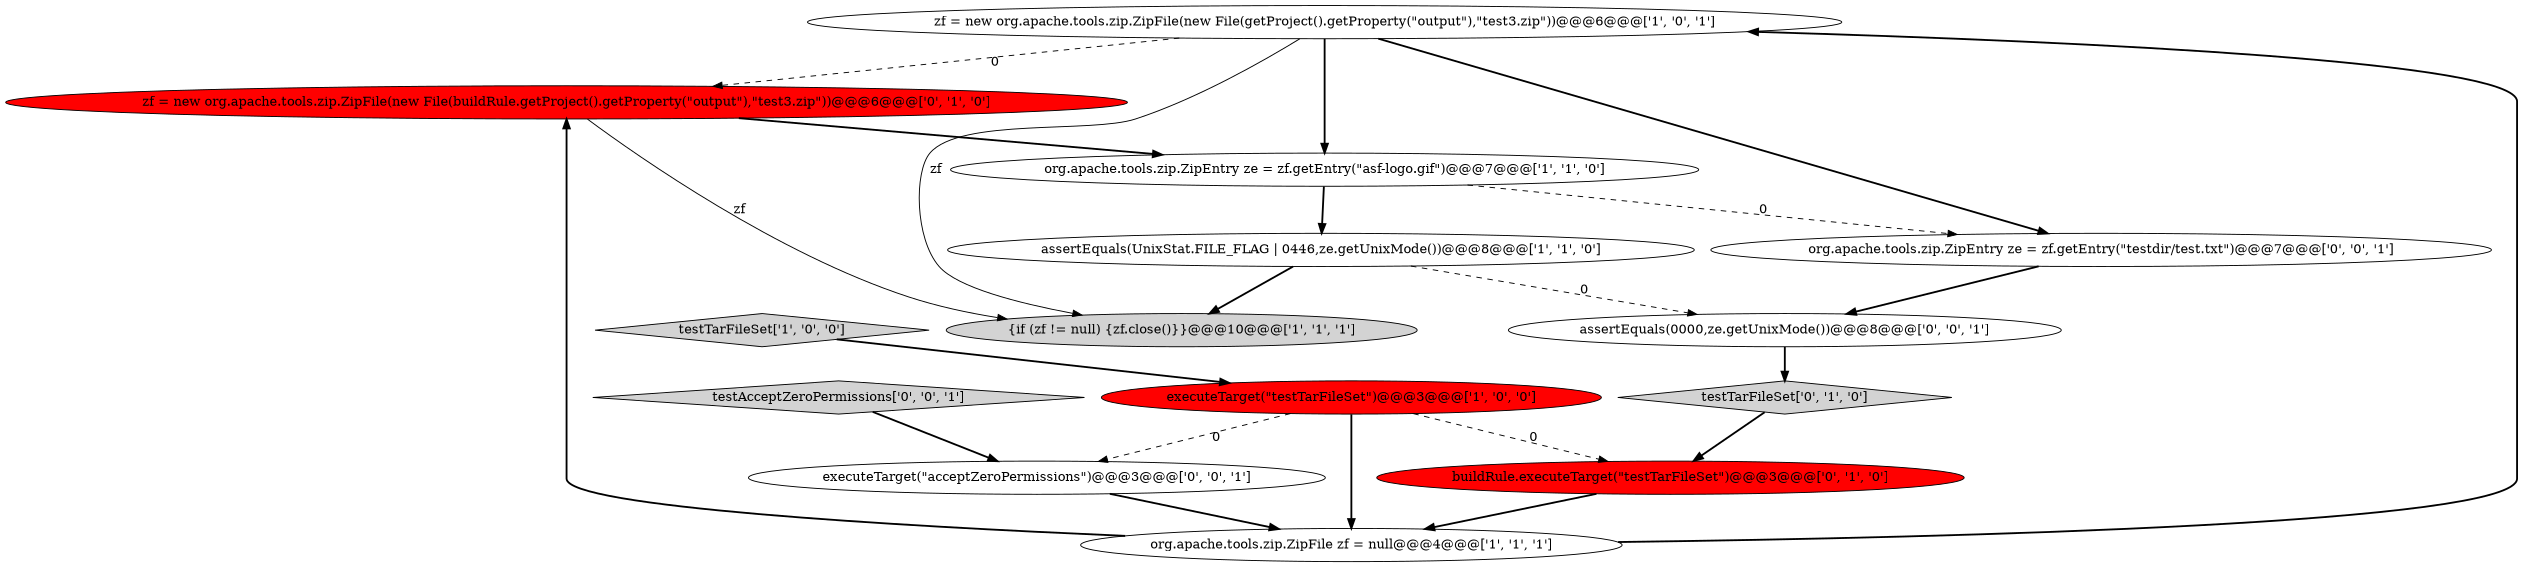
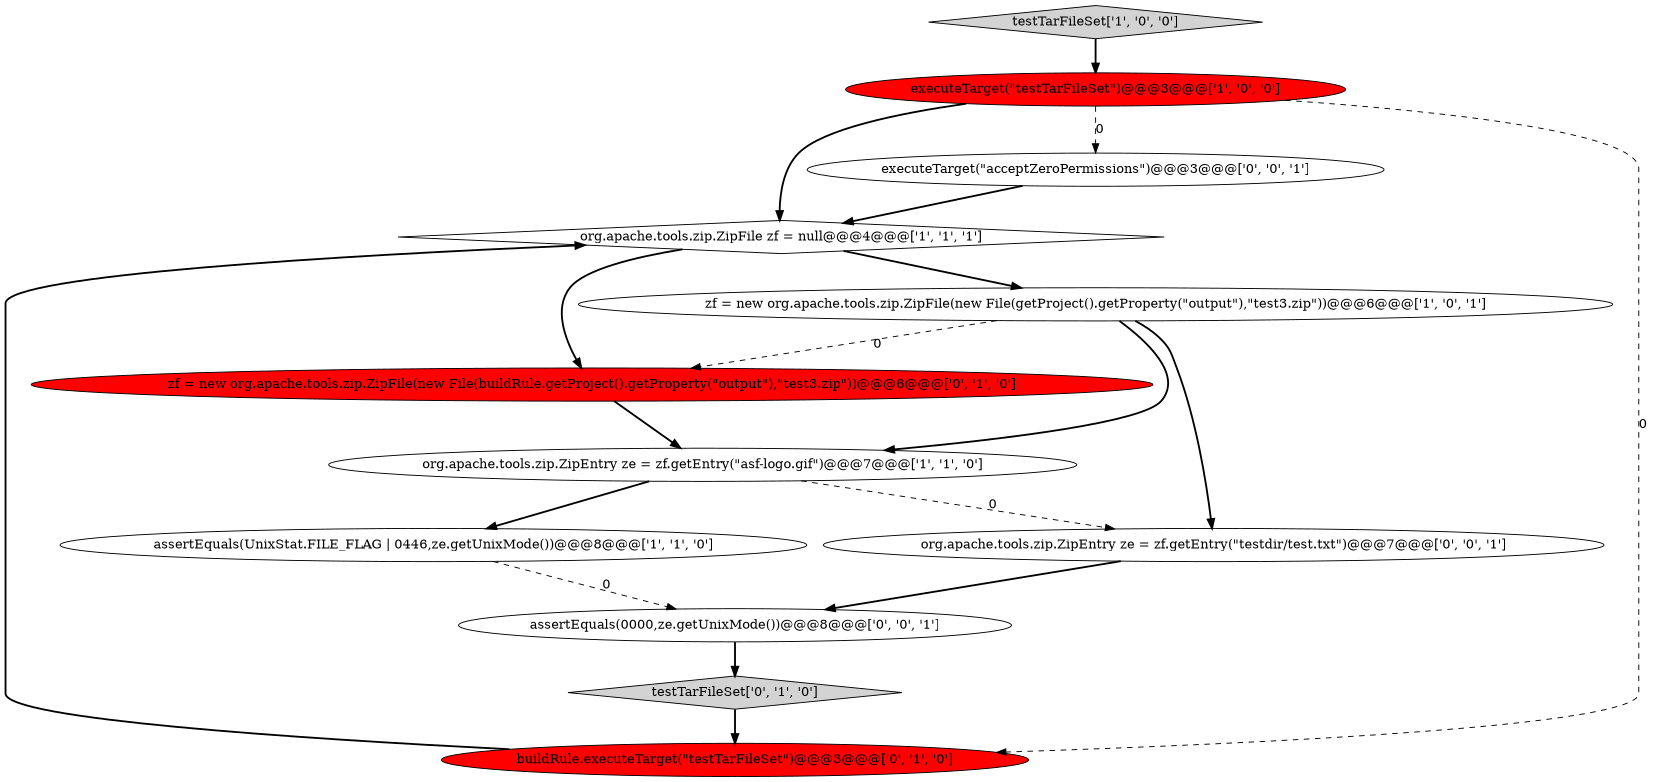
node "{if (zf != null) {zf.close()}}@@@10@@@['1', '1', '1']": removed
node "testAcceptZeroPermissions['0', '0', '1']": removed
node "org.apache.tools.zip.ZipFile zf = null@@@4@@@['1', '1', '1']": shape ellipse -> diamond
